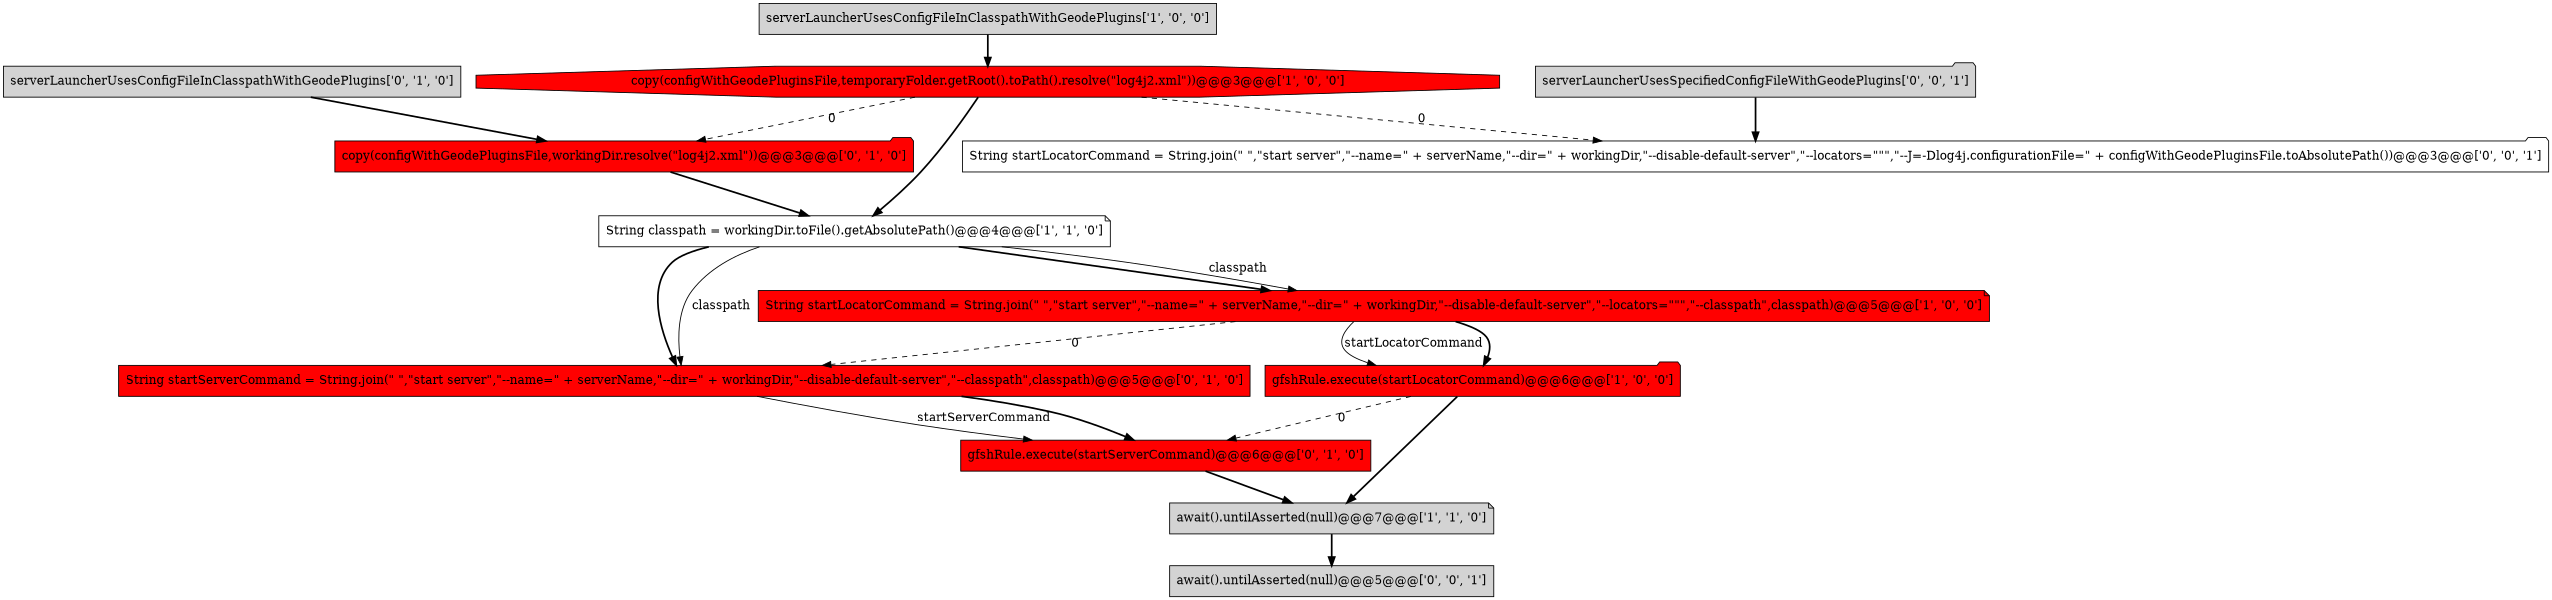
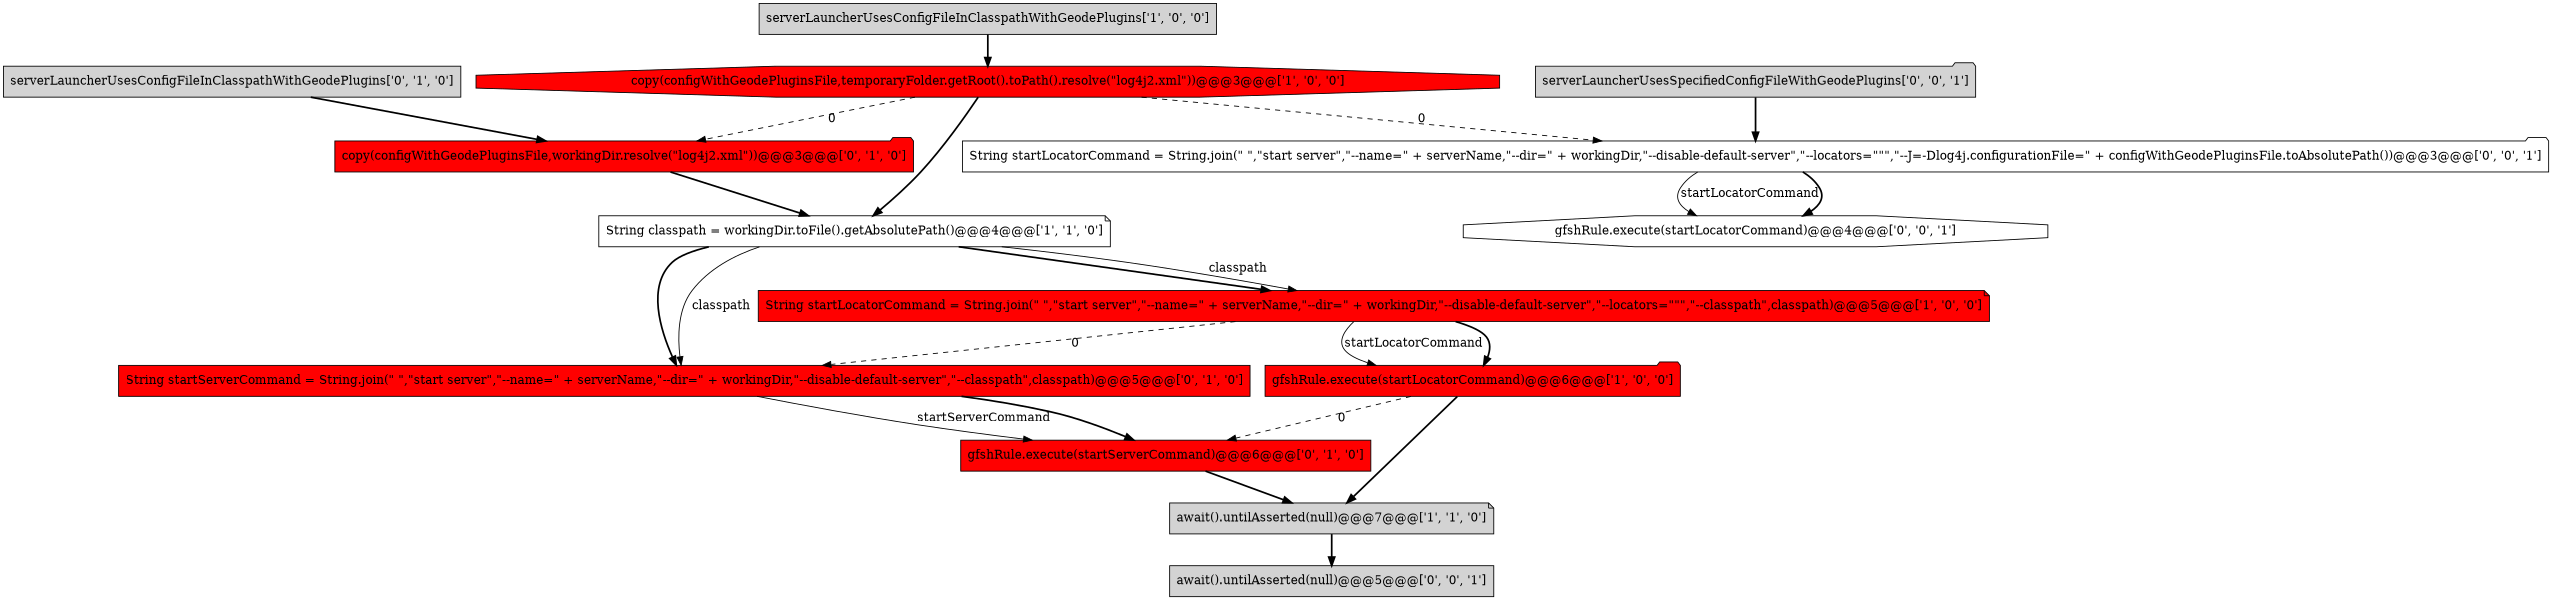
node "gfshRule.execute(startLocatorCommand)@@@4@@@['0', '0', '1']": added
